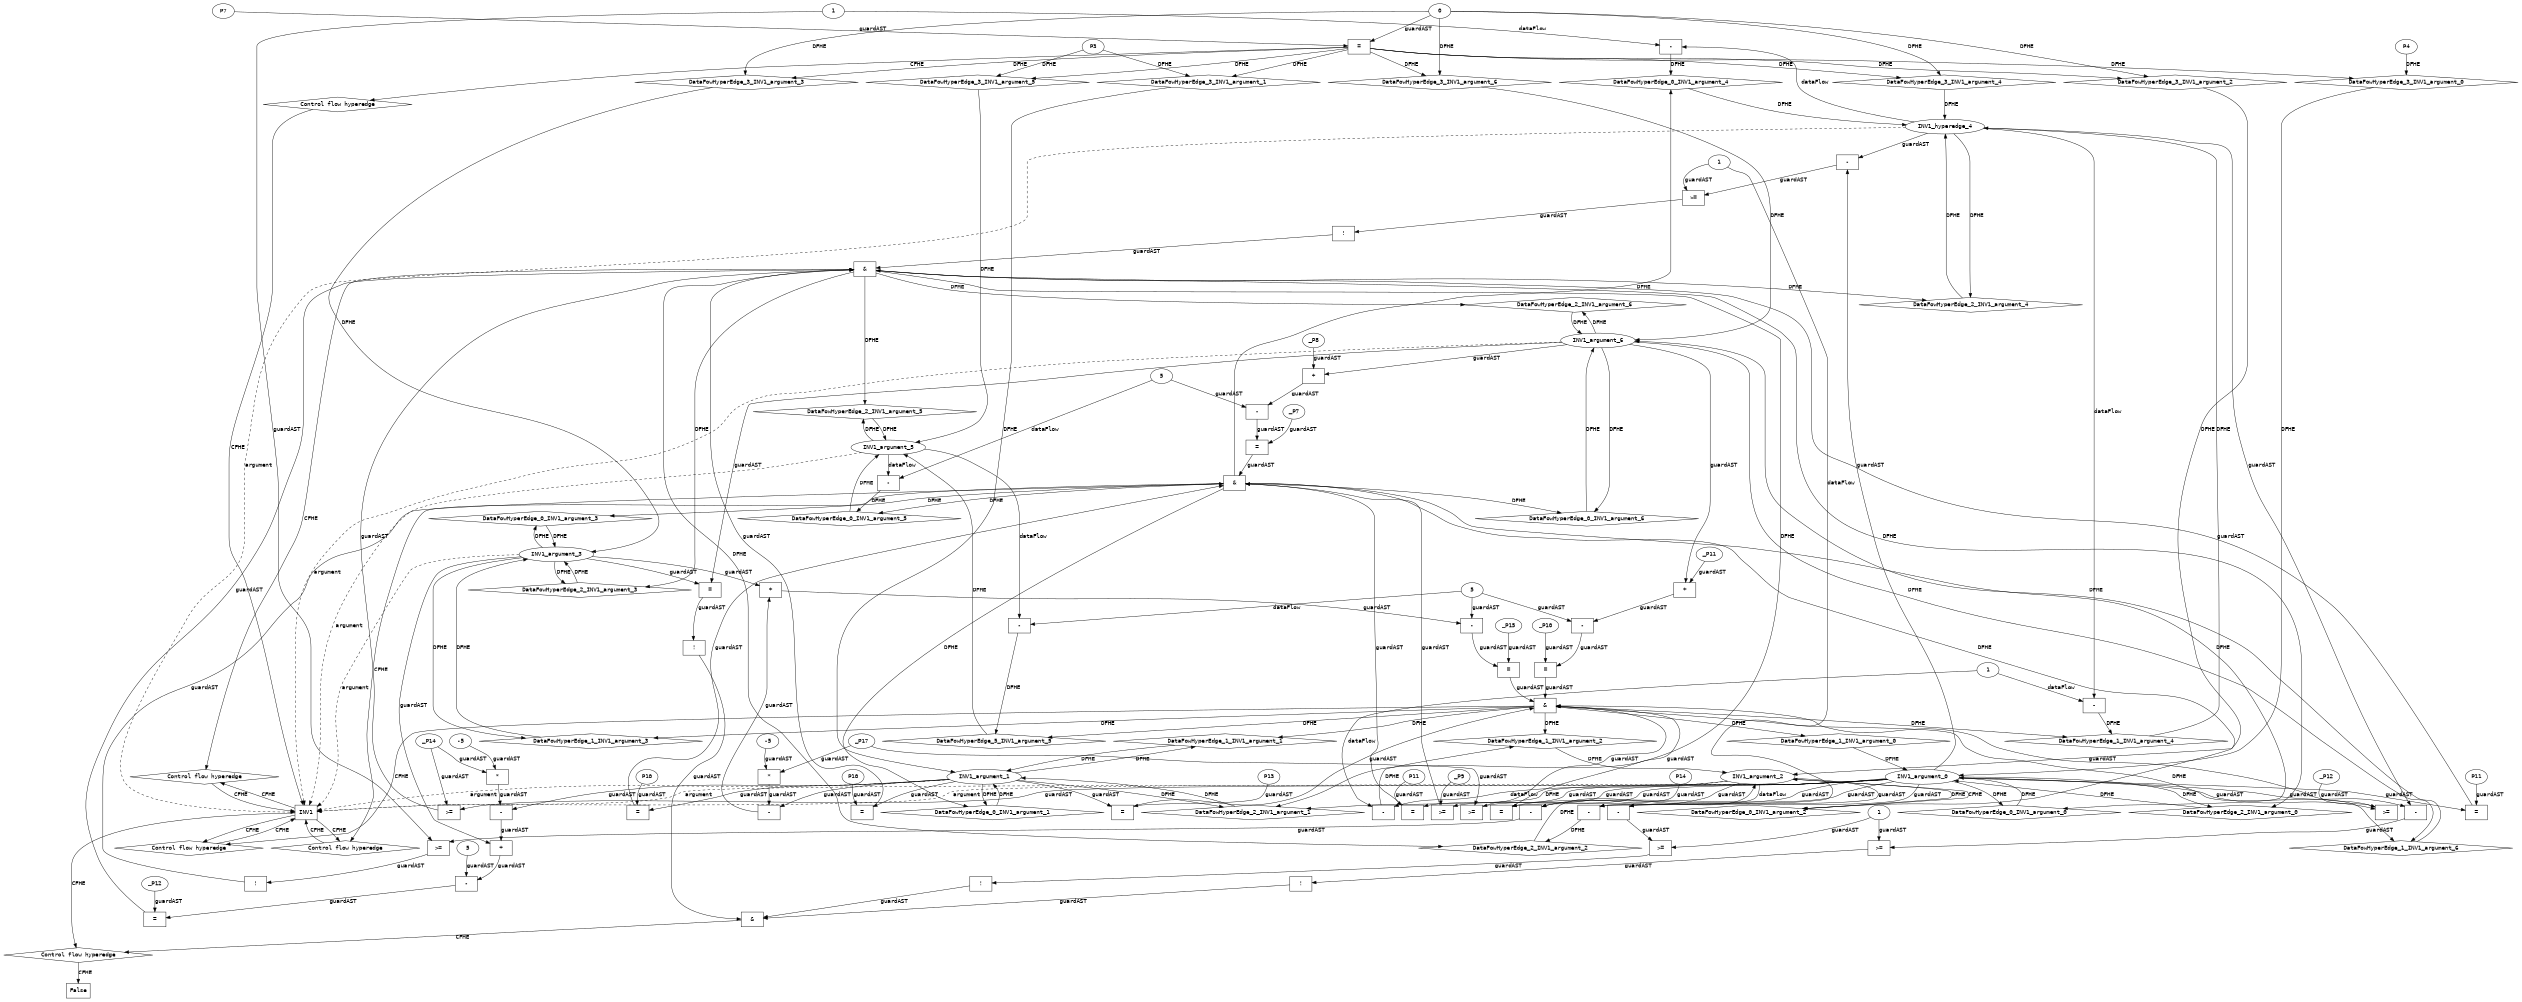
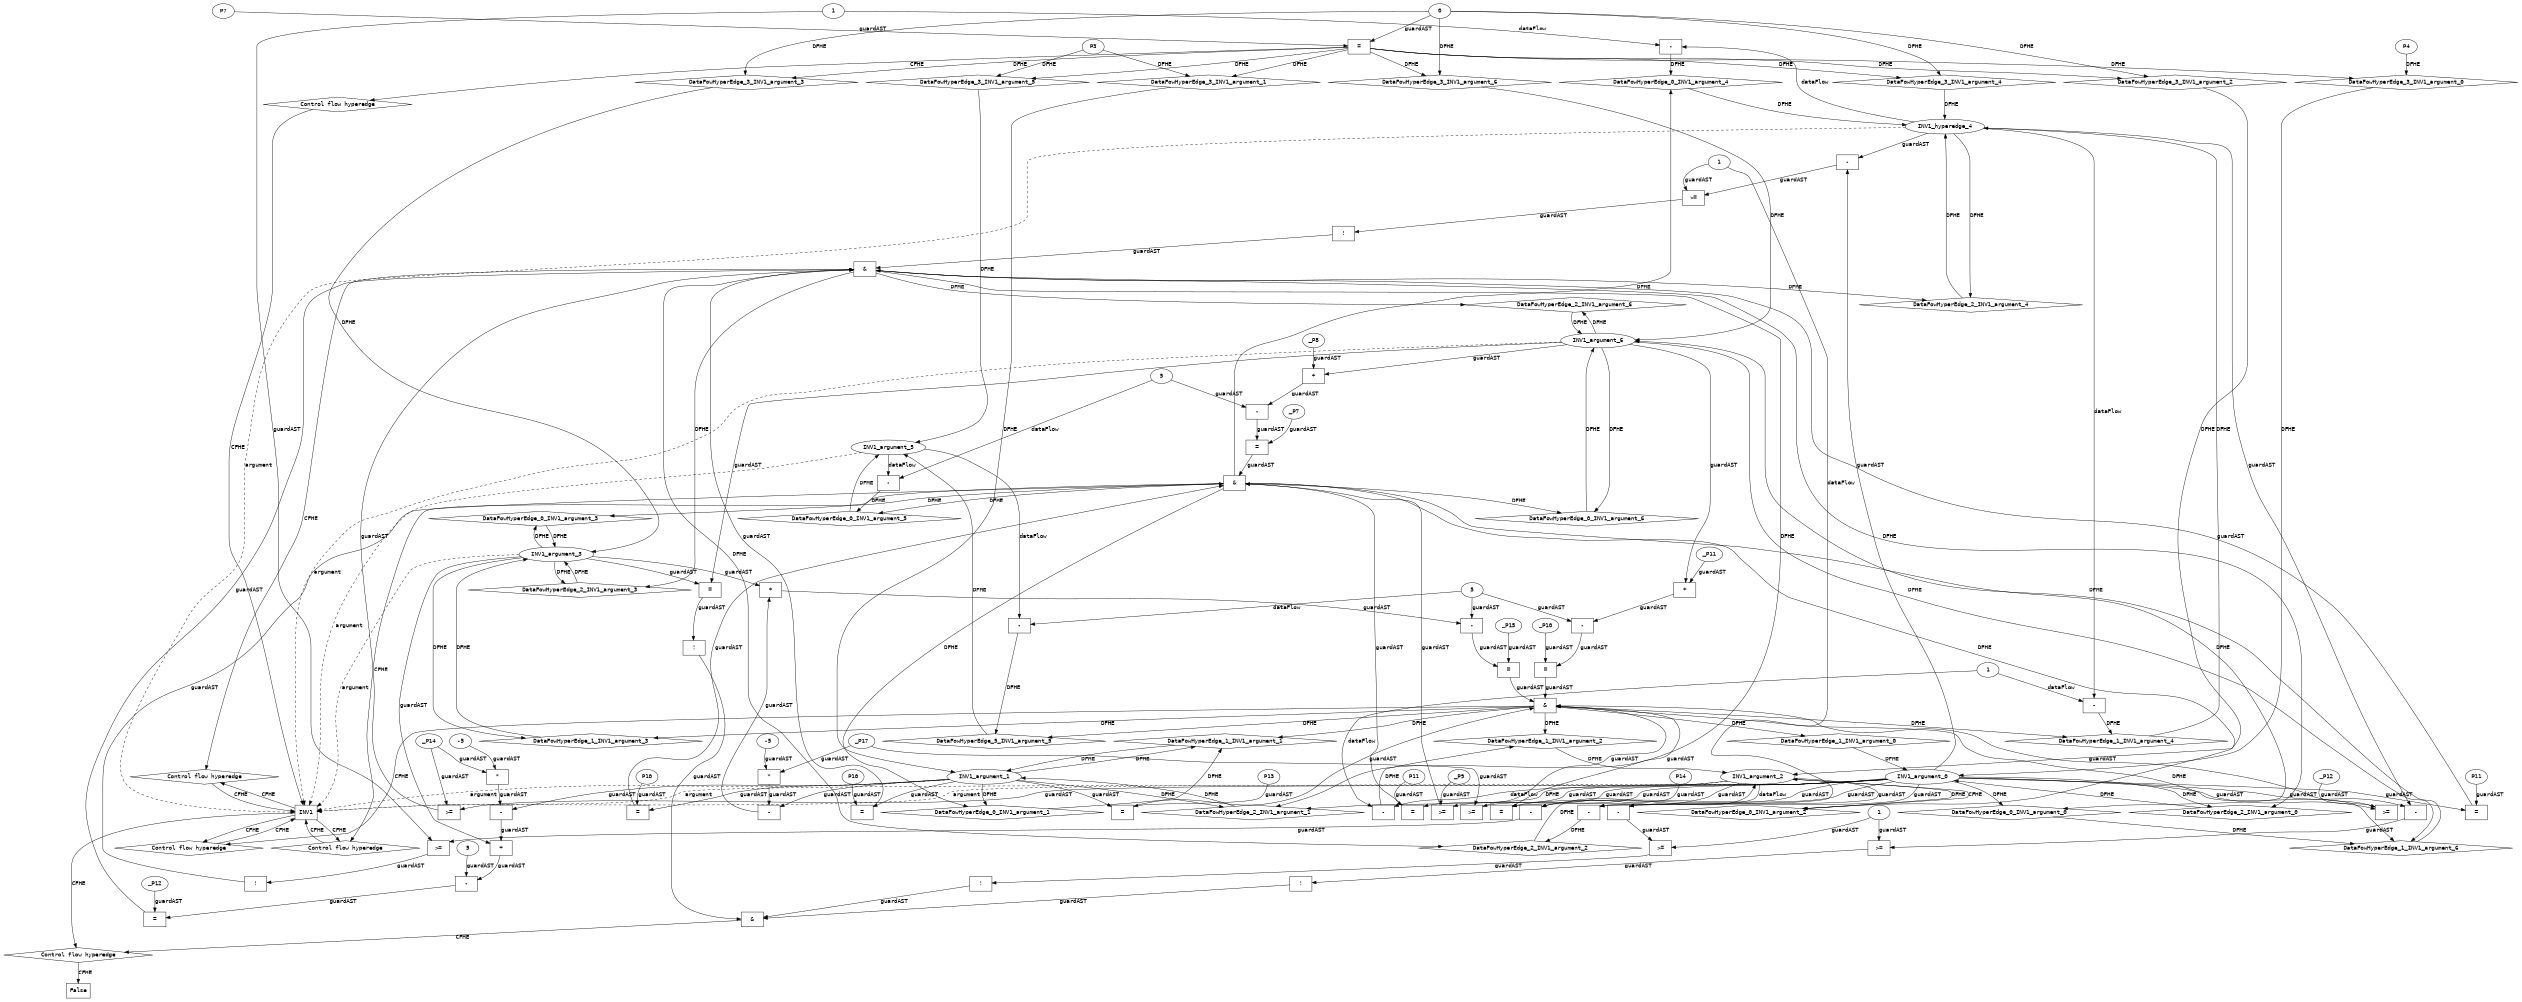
node "DataFowHyperEdge_2_INV1_argument_5": removed
edge "DataFowHyperEdge_0_INV1_argument_0" -> "INV1_argument_0": now "DataFowHyperEdge_0_INV1_argument_0" -> "DataFowHyperEdge_1_INV1_argument_6"
edge "DataFowHyperEdge_0_INV1_argument_1" -> "INV1_argument_1": now "DataFowHyperEdge_0_INV1_argument_1" -> "DataFowHyperEdge_1_INV1_argument_1"
